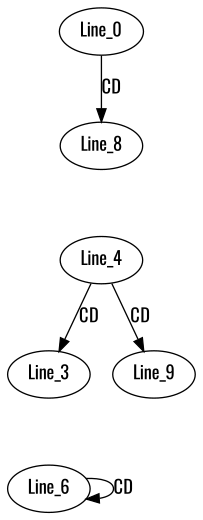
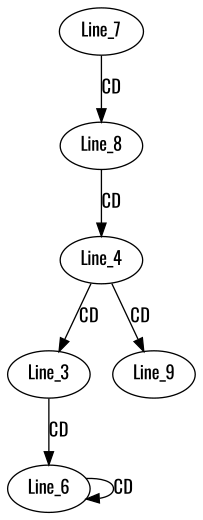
node "Line_0": label "Line_0" -> "Line_7"
edge "Line_8" -> "Line_4": added, label "CD"
edge "Line_3" -> "Line_6": added, label "CD"
